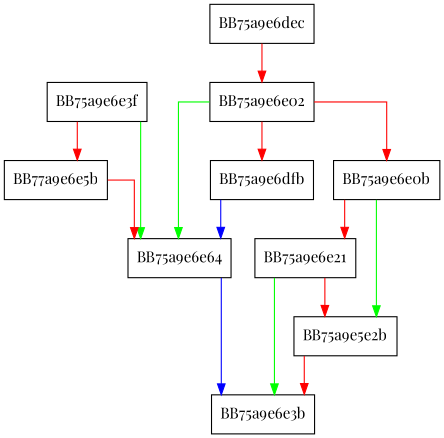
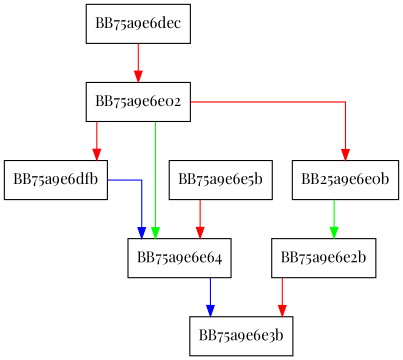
node "BB75a9e6e3f": removed
node "BB77a9e6e5b": label "BB77a9e6e5b" -> "BB75a9e6e5b"
node "BB75a9e6e0b": label "BB75a9e6e0b" -> "BB25a9e6e0b"
node "BB75a9e6e21": removed
node "BB75a9e5e2b": label "BB75a9e5e2b" -> "BB75a9e6e2b"
